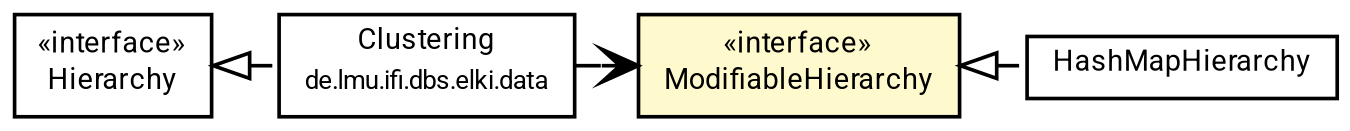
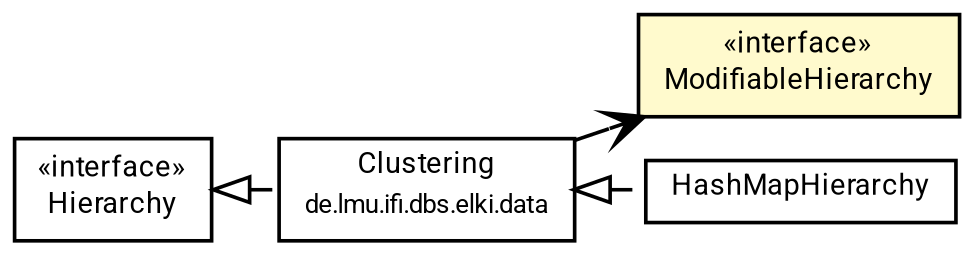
edge "HashMapHierarchy" -> "ModifiableHierarchy": now "HashMapHierarchy" -> "Clustering"
